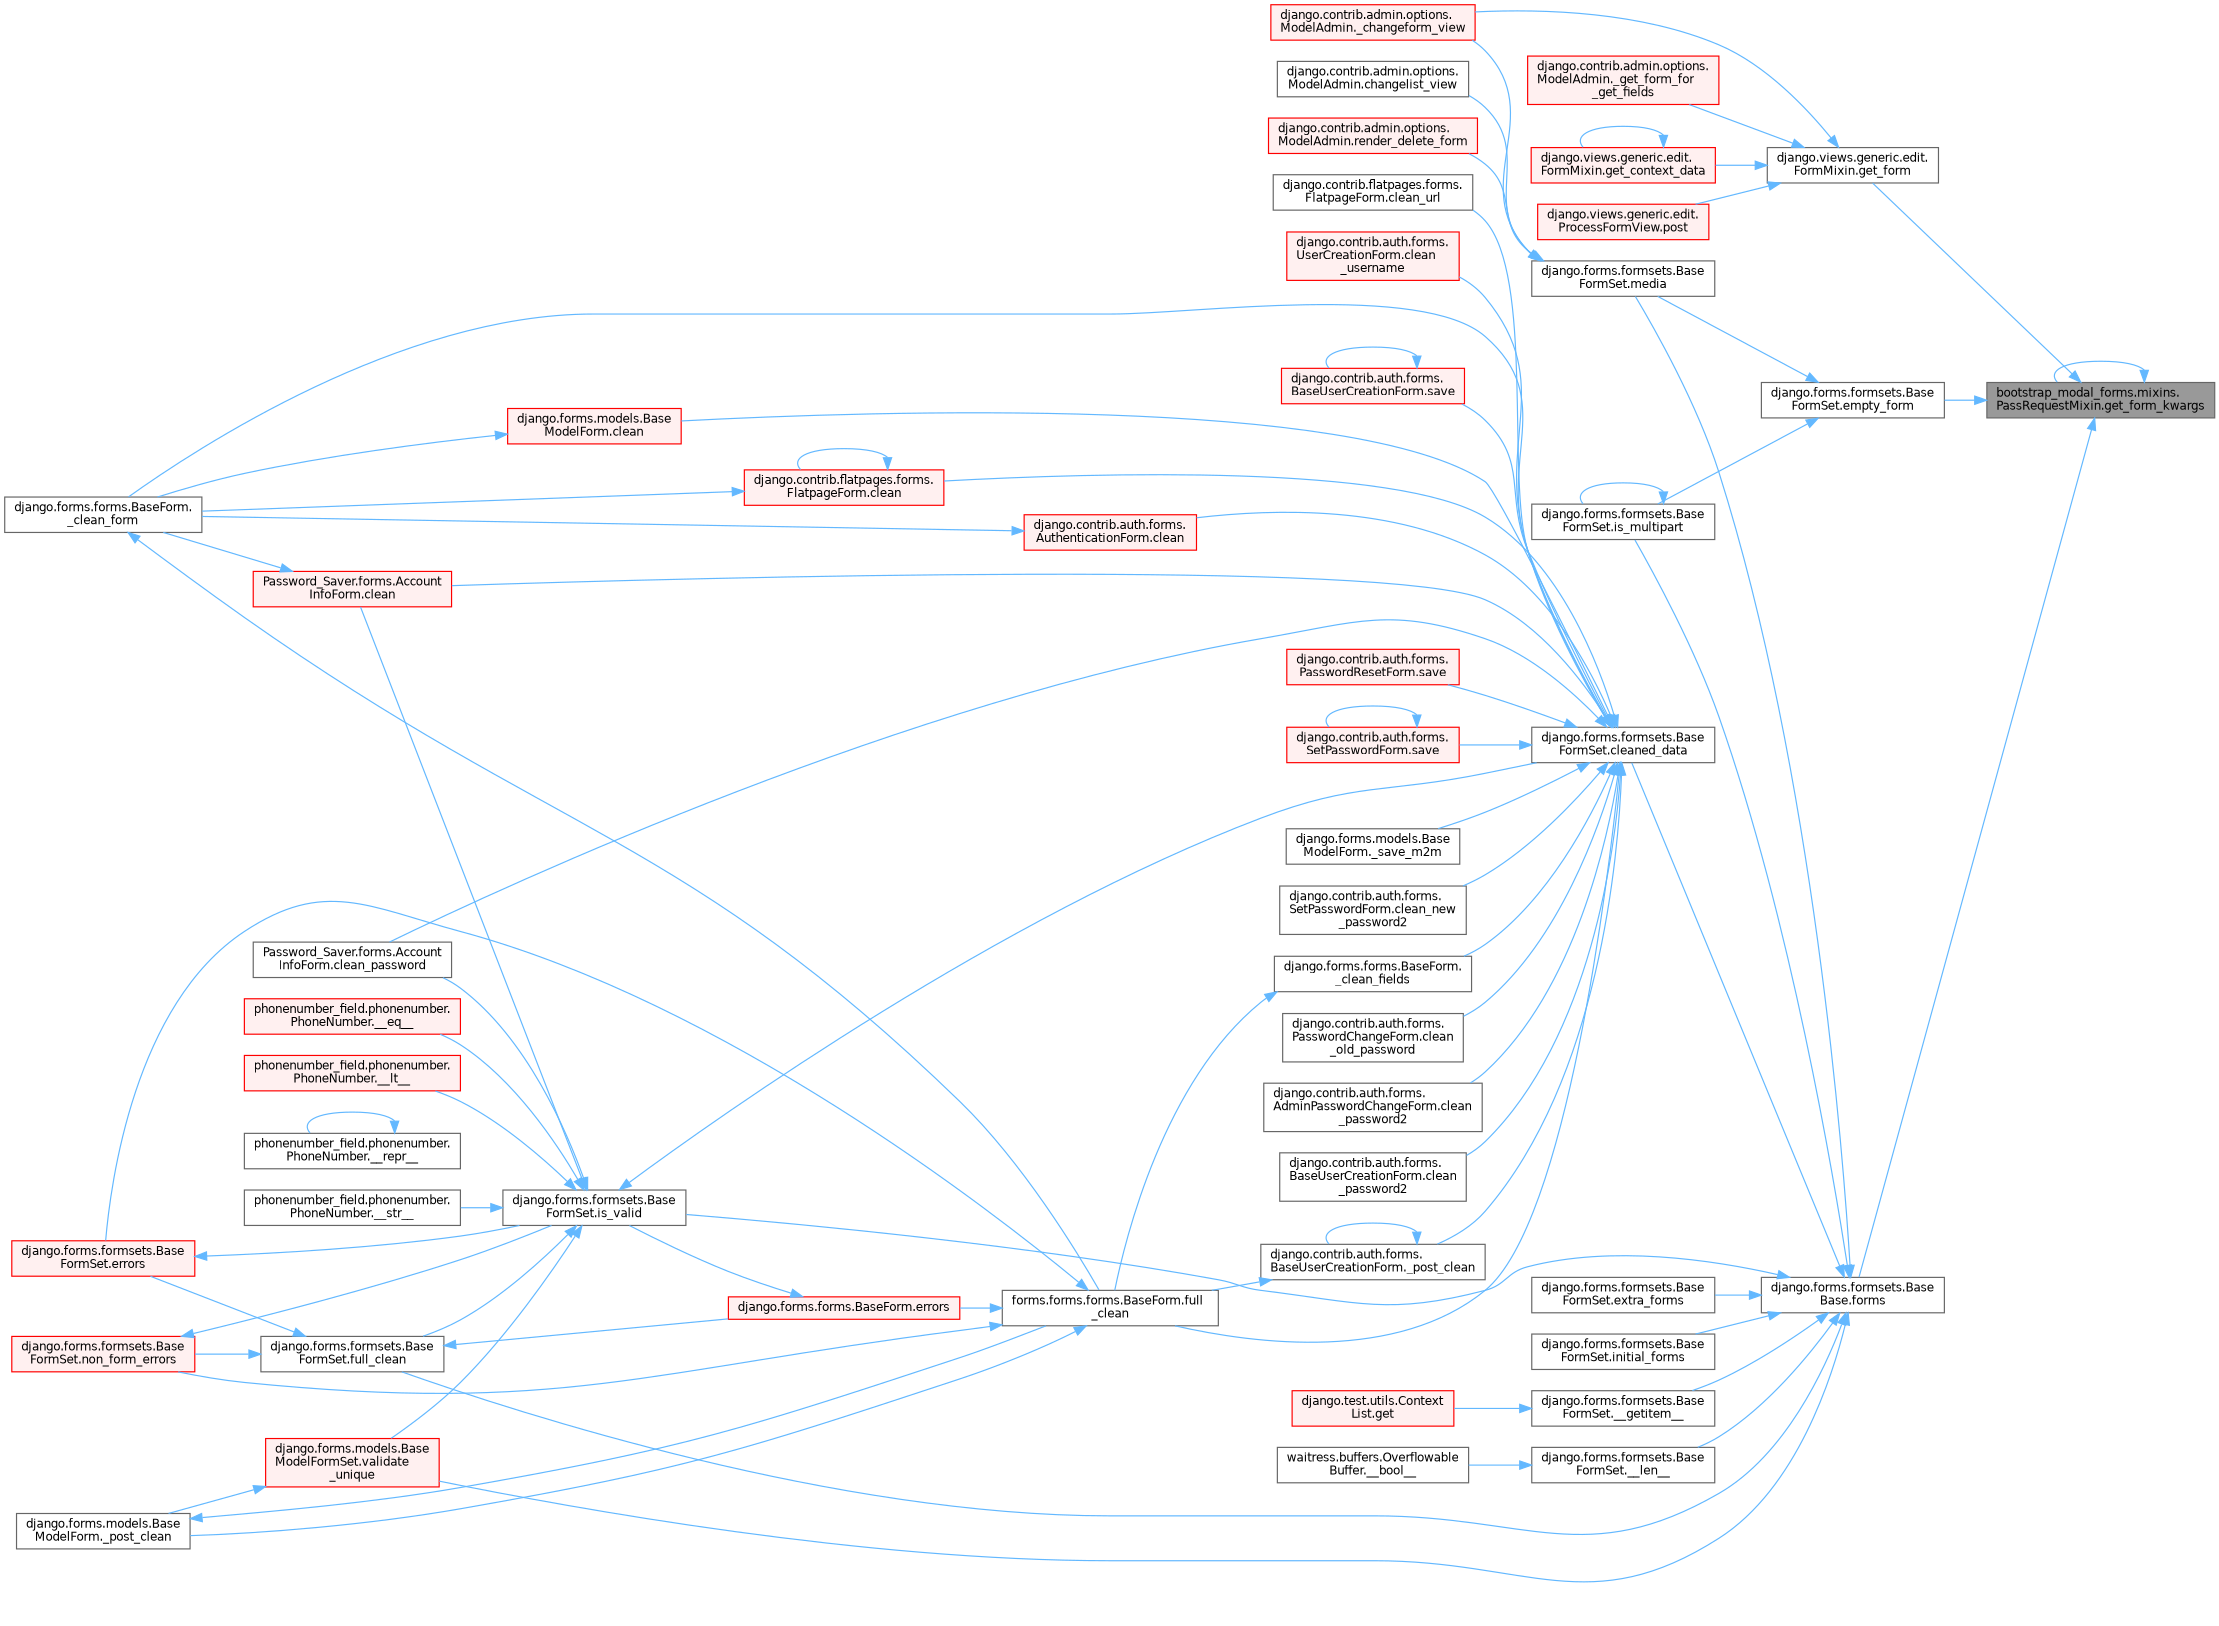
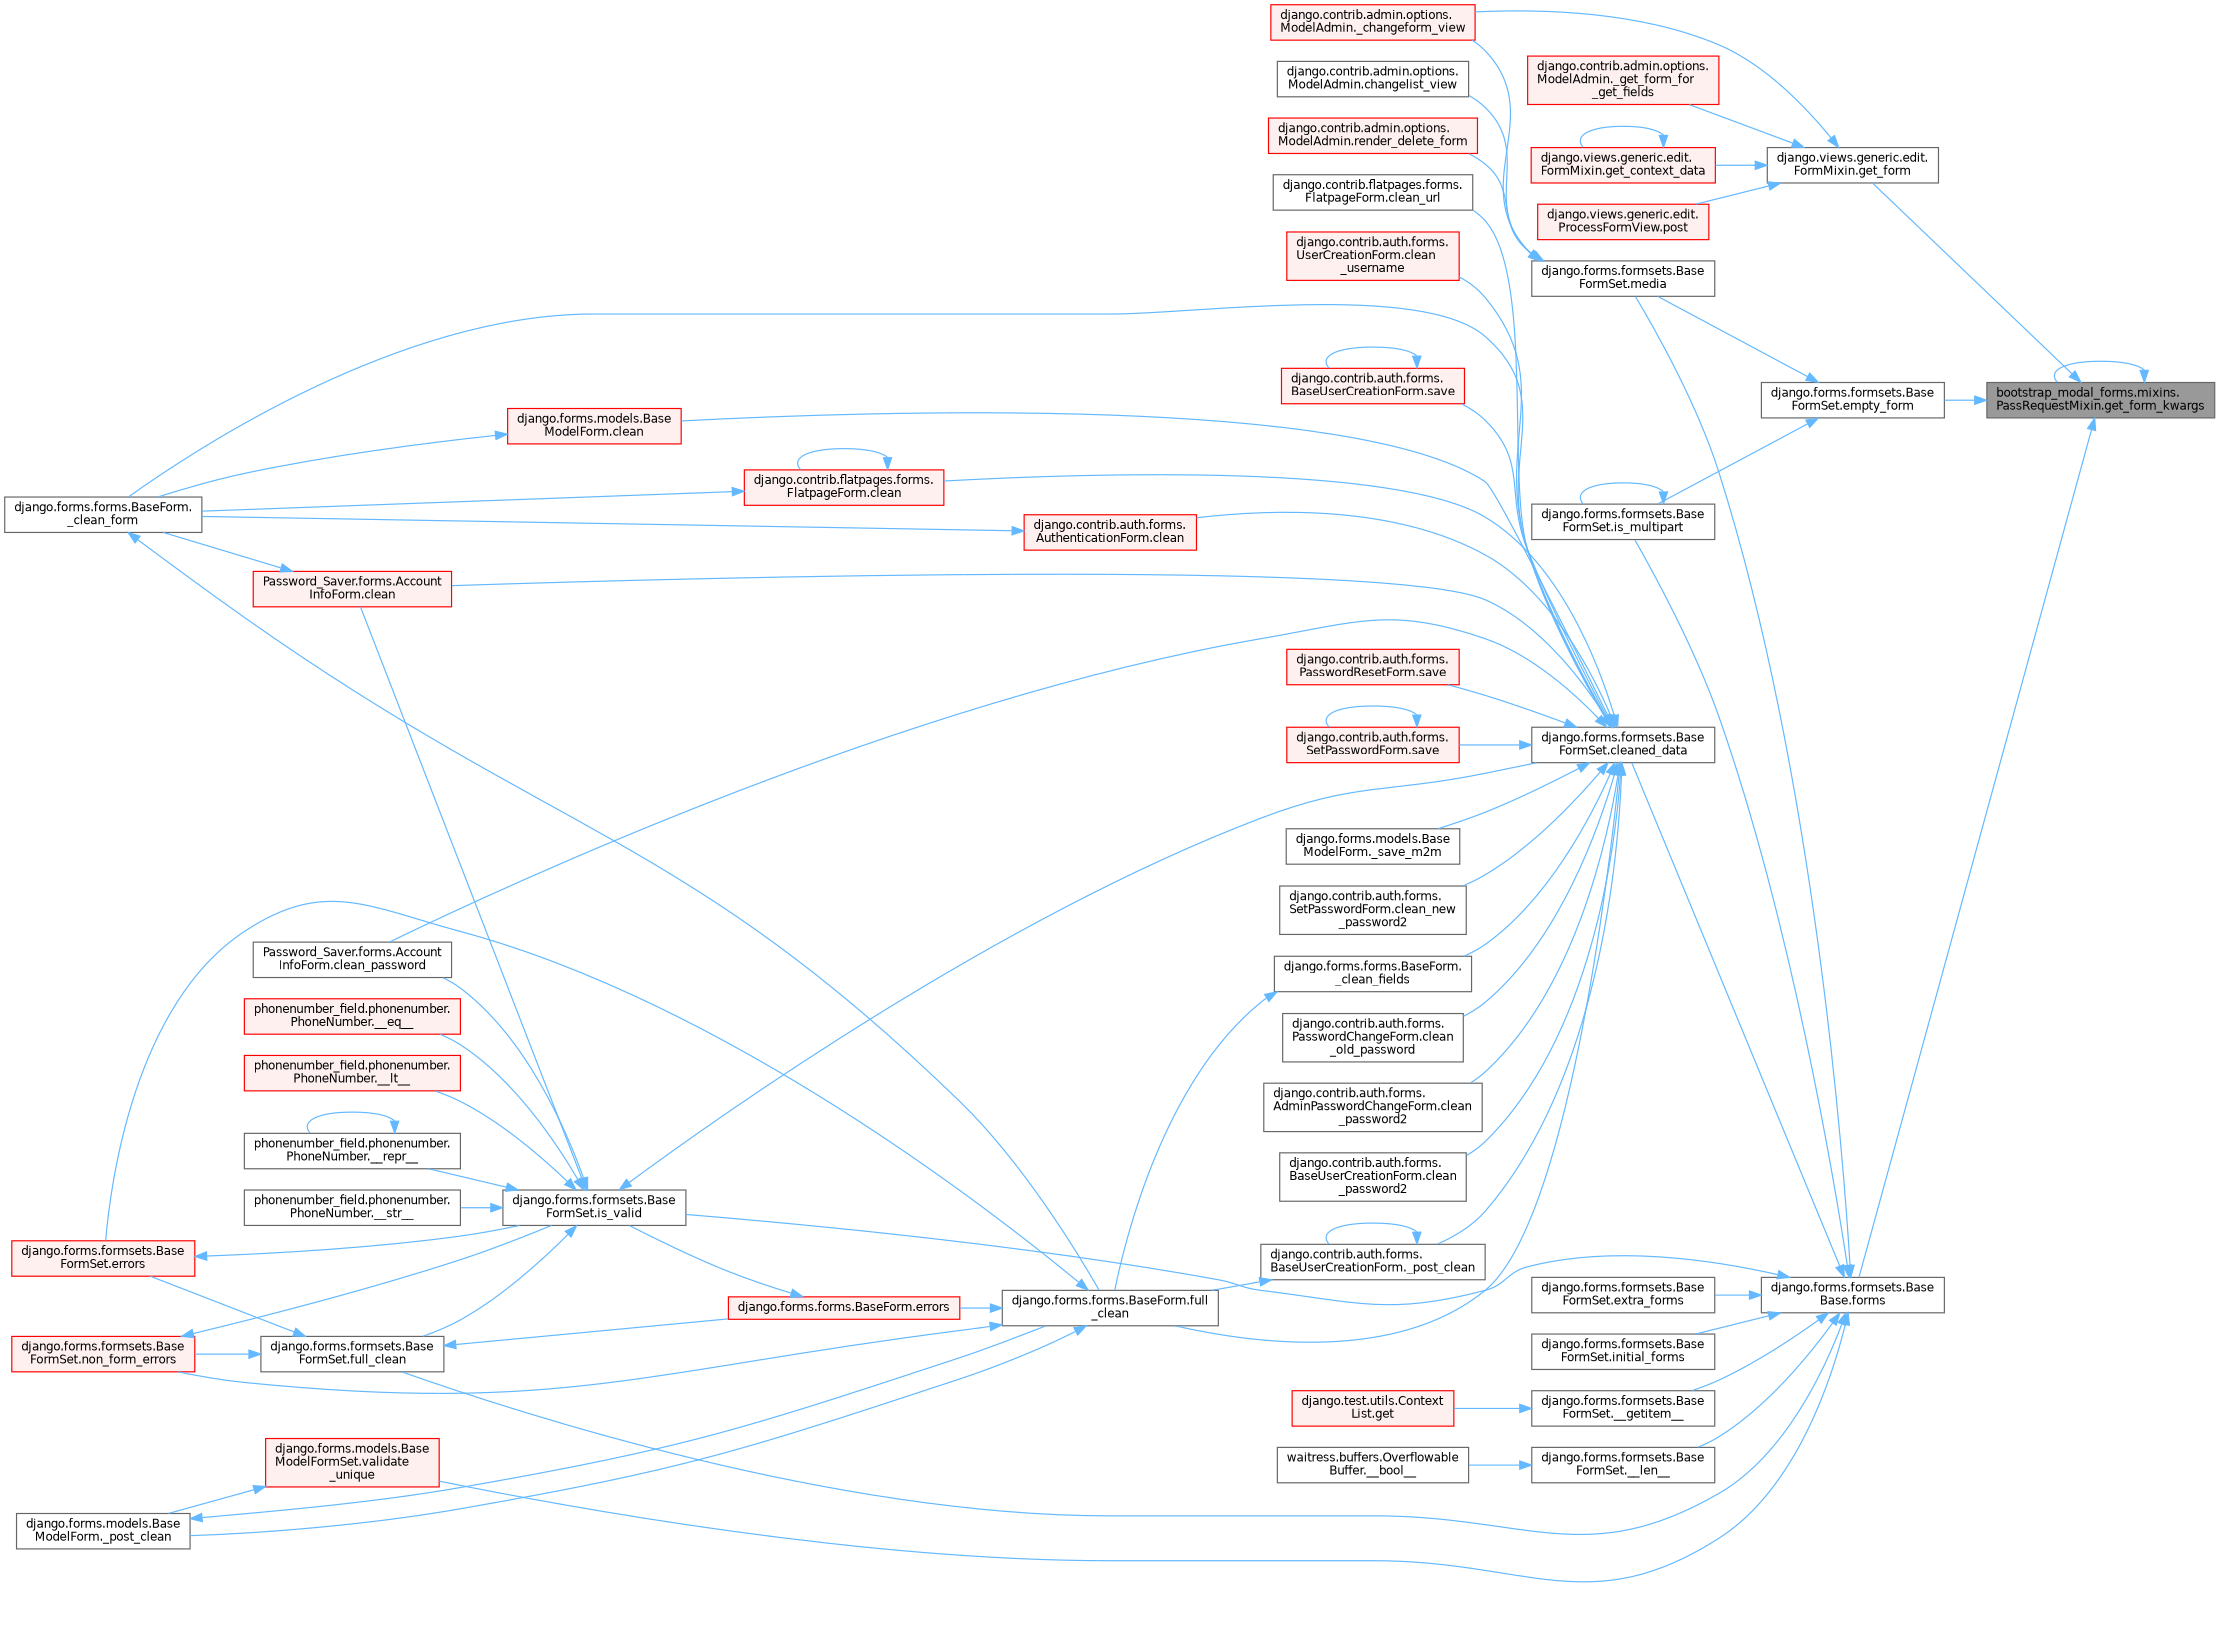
node "forms.forms.forms.BaseForm.full _clean": label "forms.forms.forms.BaseForm.full _clean" -> "django.forms.forms.BaseForm.full _clean"
edge "django.forms.models.Base ModelFormSet.validate _unique" -> "django.forms.formsets.Base FormSet.is_valid": now "phonenumber_field.phonenumber. PhoneNumber.__repr__" -> "django.forms.formsets.Base FormSet.is_valid"
